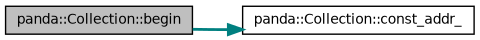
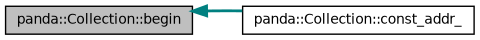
edge "panda::Collection::begin" -> "panda::Collection::const_addr_": reversed
